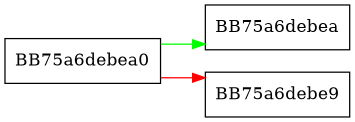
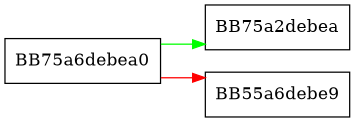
node "BB75a6debea": label "BB75a6debea" -> "BB75a2debea"
node "BB75a6debe9": label "BB75a6debe9" -> "BB55a6debe9"
